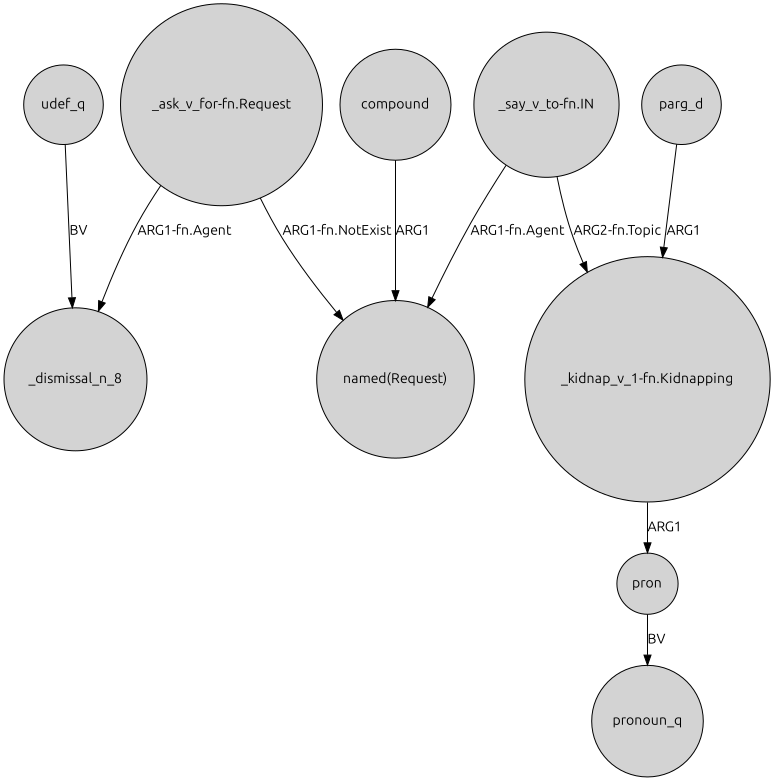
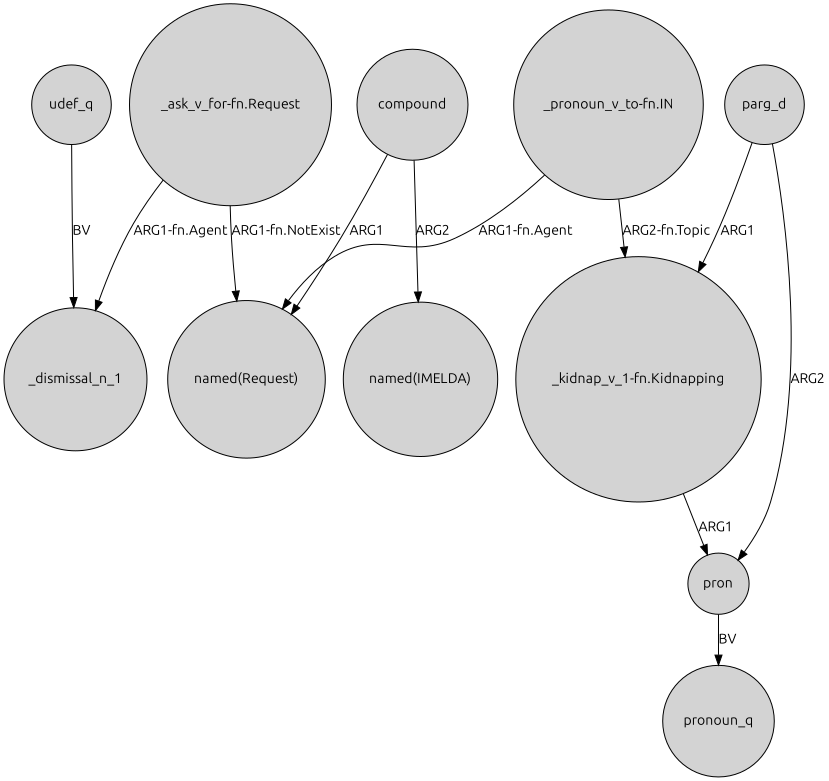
node "_say_v_to-fn.IN": label "_say_v_to-fn.IN" -> "_pronoun_v_to-fn.IN"
edge "parg_d" -> "pron": added, label "ARG2"
node "_dismissal_n_8": label "_dismissal_n_8" -> "_dismissal_n_1"
node "named(IMELDA)": added
